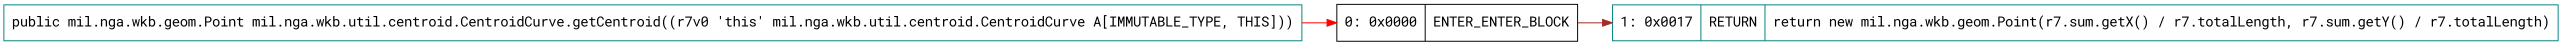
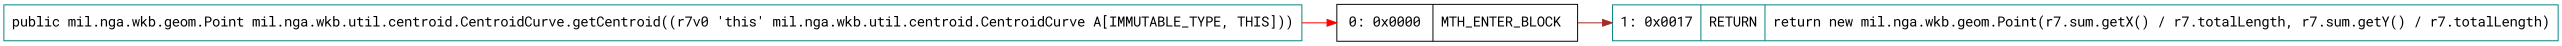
node "0: 0x0000": text "ENTER_ENTER_BLOCK" -> "MTH_ENTER_BLOCK"
